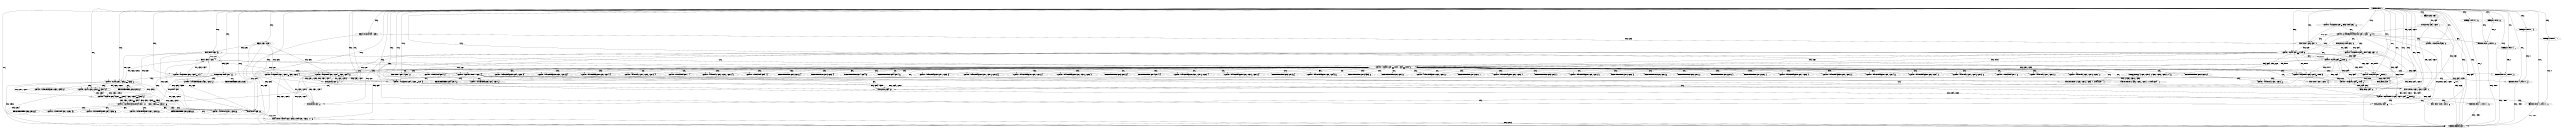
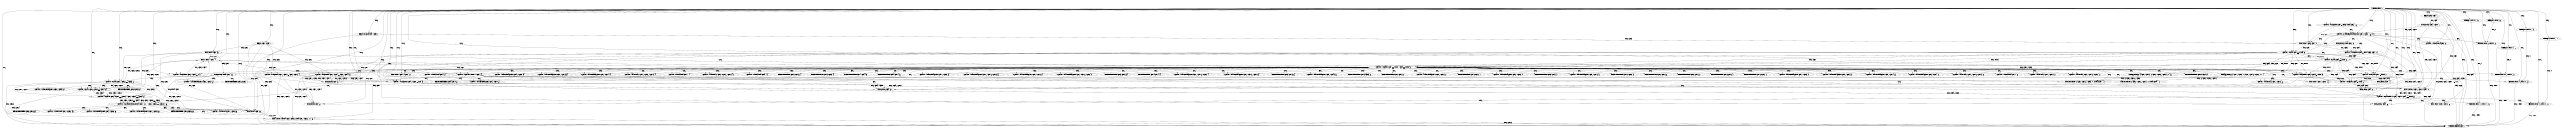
edge "(METHOD,FUN1)" -> "(PARAM,VAR3 *VAR4)": reversed
edge "(<operator>.logicalOr,VAR7 == NULL || VAR9 == NULL)" -> "(memcpy,memcpy(&(VAR7->VAR15), &(VAR2->VAR16->VAR15), s...)": added, label "CDG:"
node "(memcpy,memcpy(&(VAR7->VAR18), &(VAR2->VAR16->VAR18), s...)": added
edge "(FIELD_IDENTIFIER,VAR20,VAR20)" -> "(<operator>.addressOf,&(VAR7->VAR15))": now "(<operator>.logicalOr,VAR7 == NULL || VAR9 == NULL)" -> "(<operator>.addressOf,&(VAR7->VAR15))"
edge "(<operator>.addressOf,&VAR7->VAR26)" -> "(FUN11,FUN11(VAR2))": now "(<operator>.equals,VAR2->VAR22 == VAR24)" -> "(FUN11,FUN11(VAR2))"
